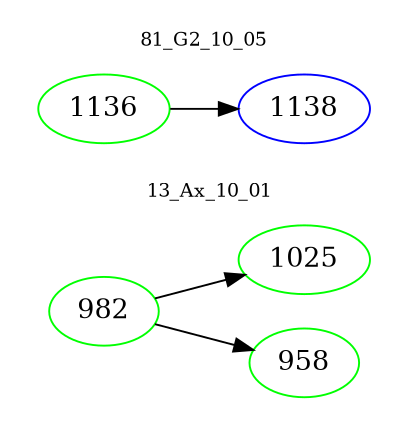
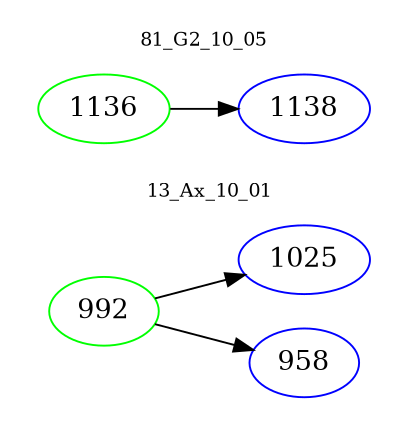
node "1025": color green -> blue
node "982": label "982" -> "992"
node "958": color green -> blue
